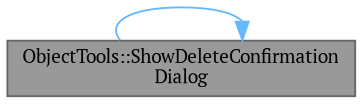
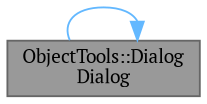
node "ObjectTools::ShowDeleteConfirmation Dialog": label "ObjectTools::ShowDeleteConfirmation Dialog" -> "ObjectTools::Dialog Dialog"
